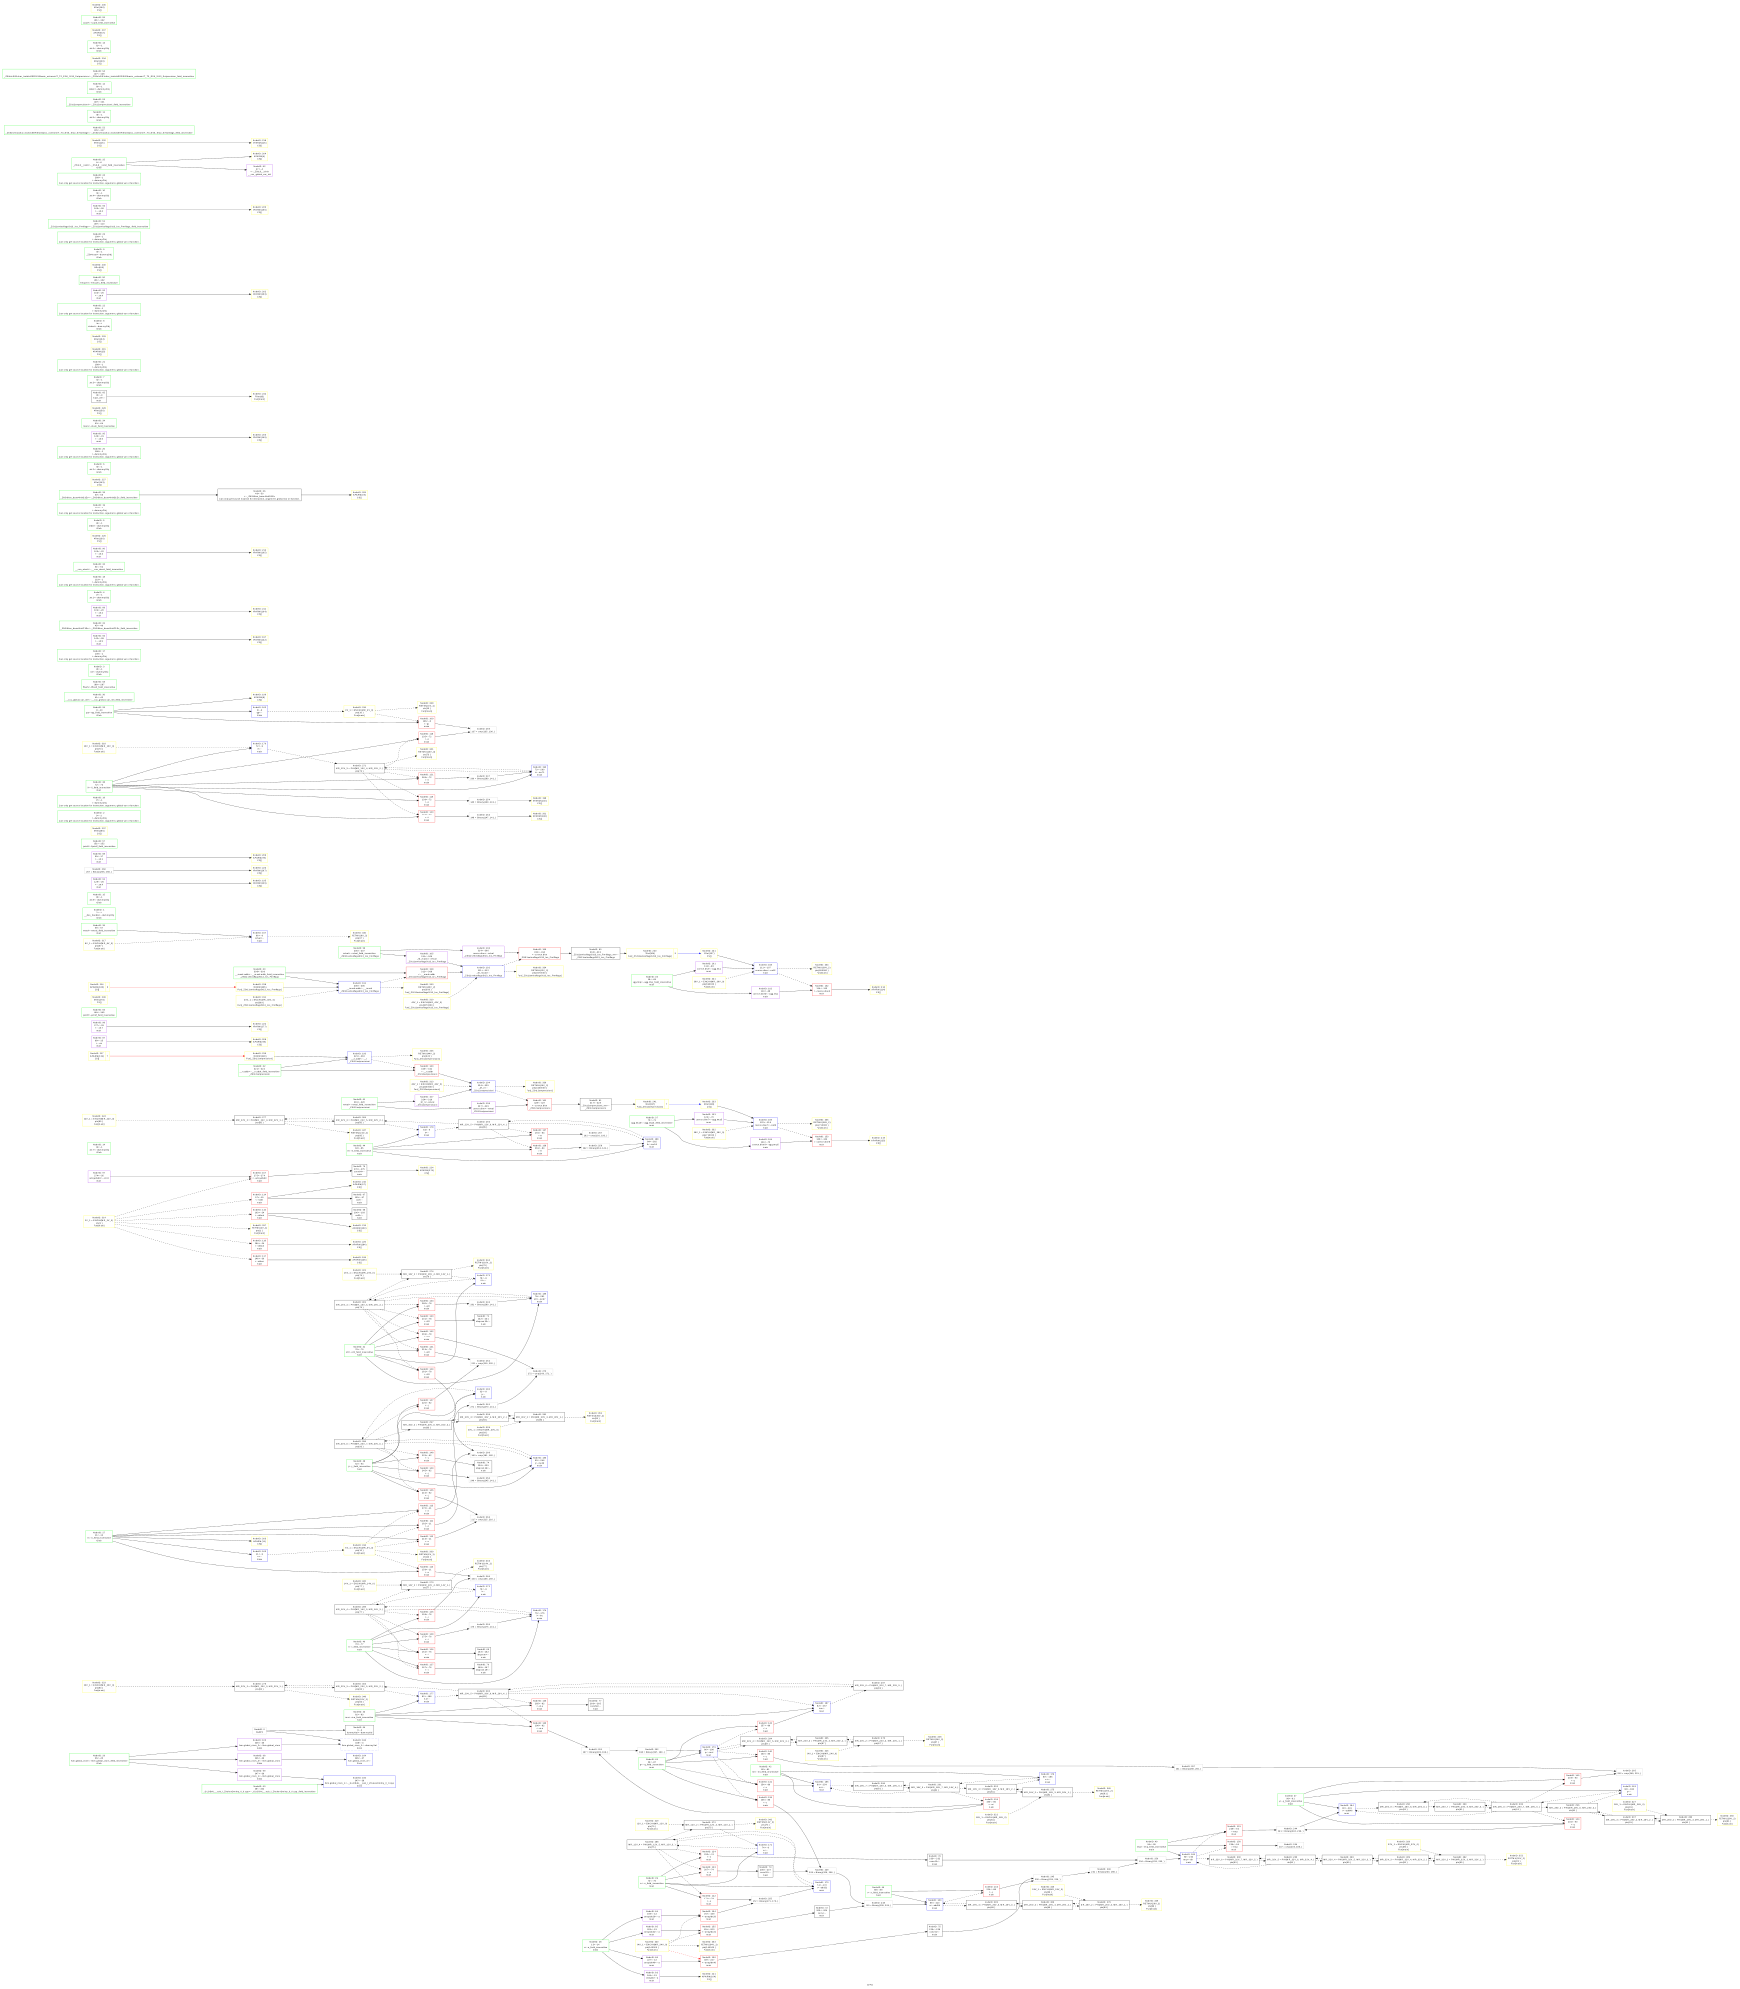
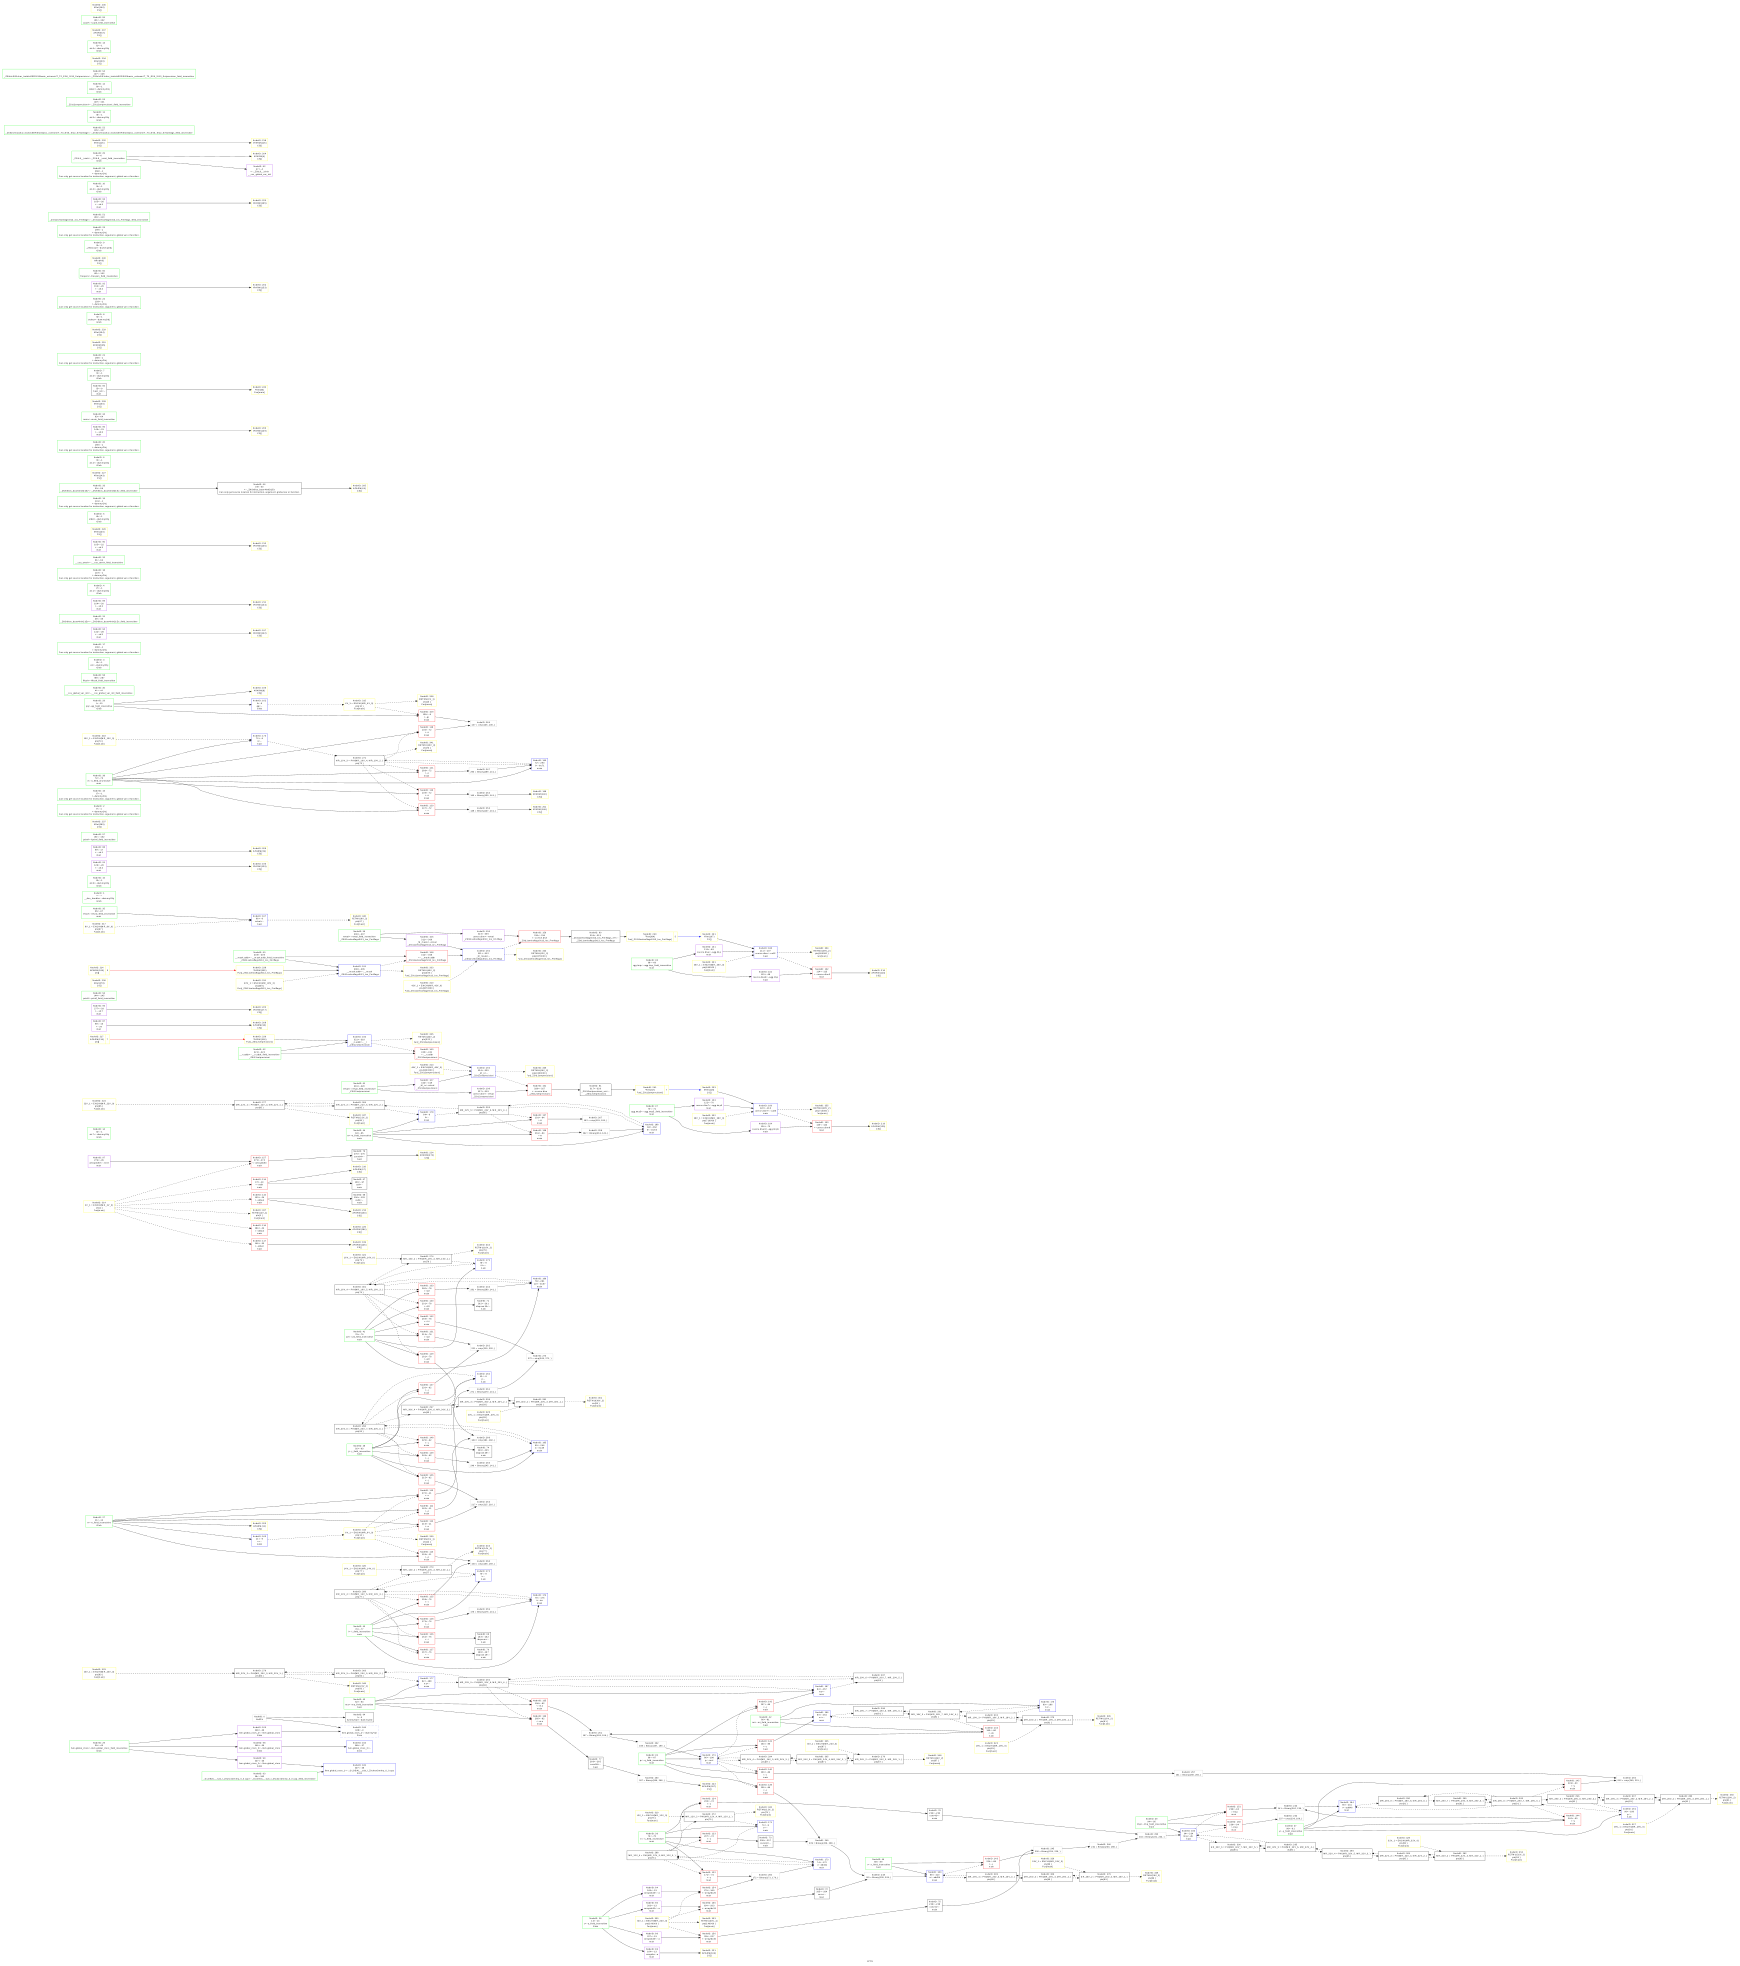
edge "NodeID: 77" -> "NodeID: 260": added
edge "NodeID: 330" -> "NodeID: 156": color red -> black
